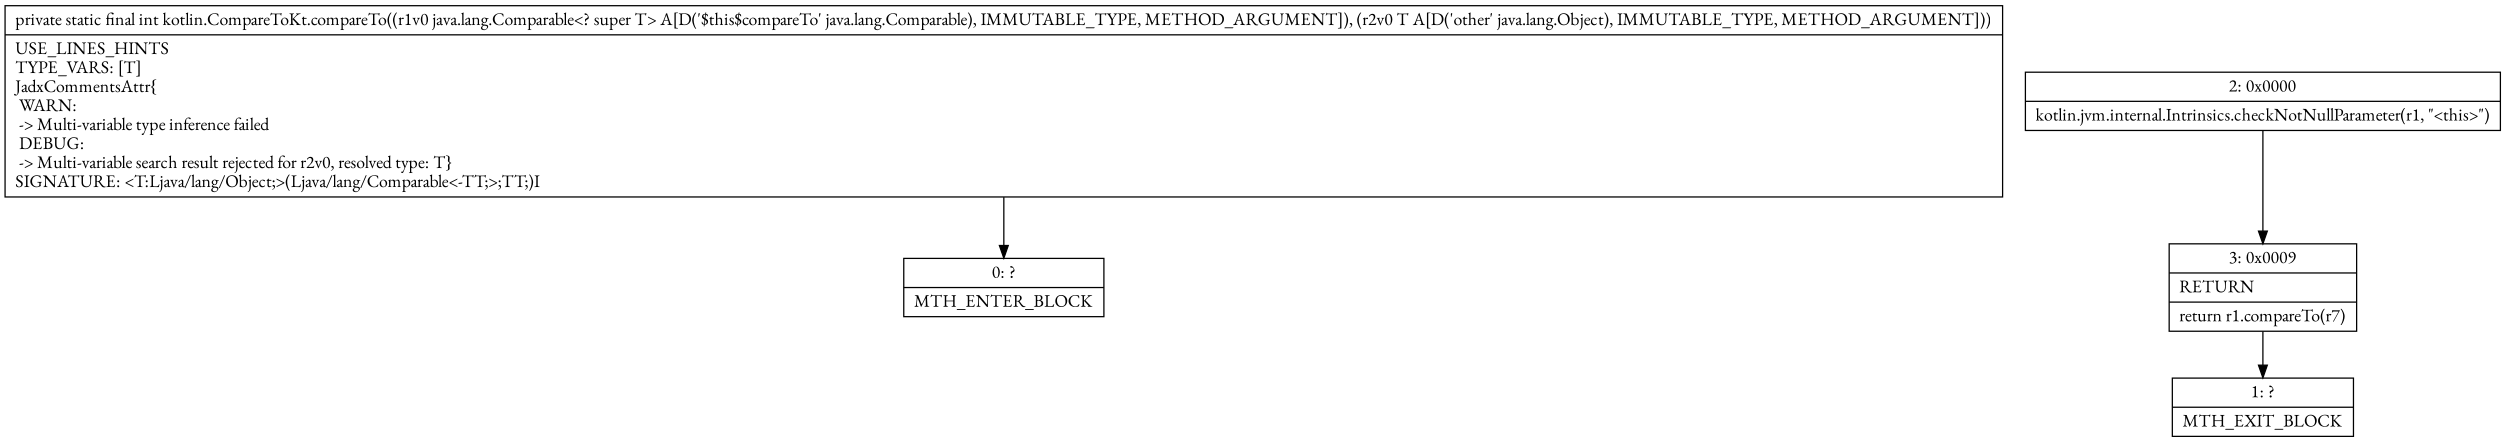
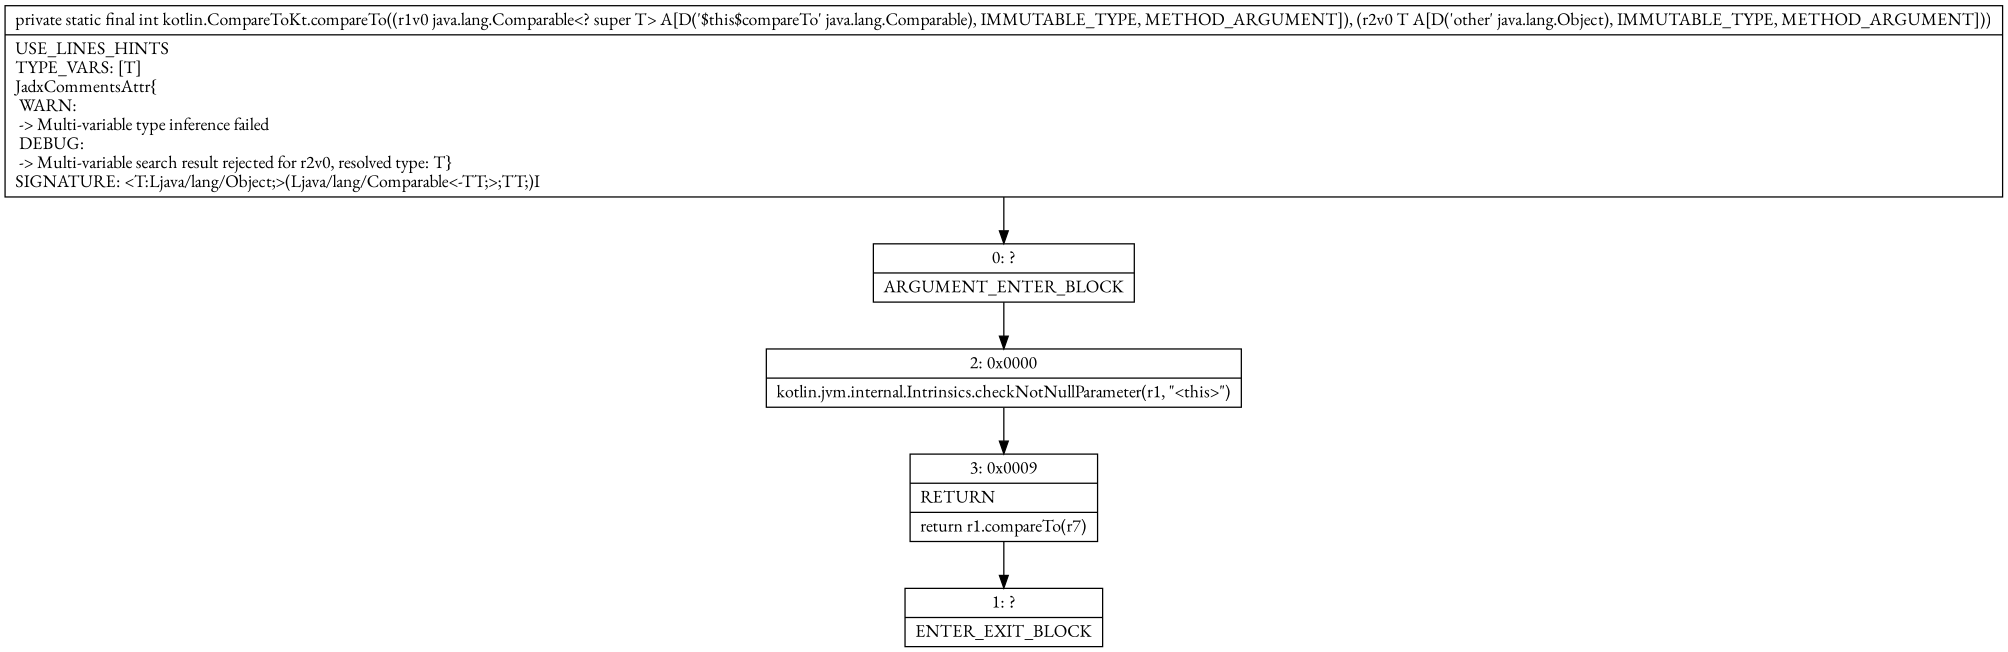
node "0: ?": text "MTH_ENTER_BLOCK" -> "ARGUMENT_ENTER_BLOCK"
edge "0: ?" -> "2: 0x0000": added
node "1: ?": text "MTH_EXIT_BLOCK" -> "ENTER_EXIT_BLOCK"
